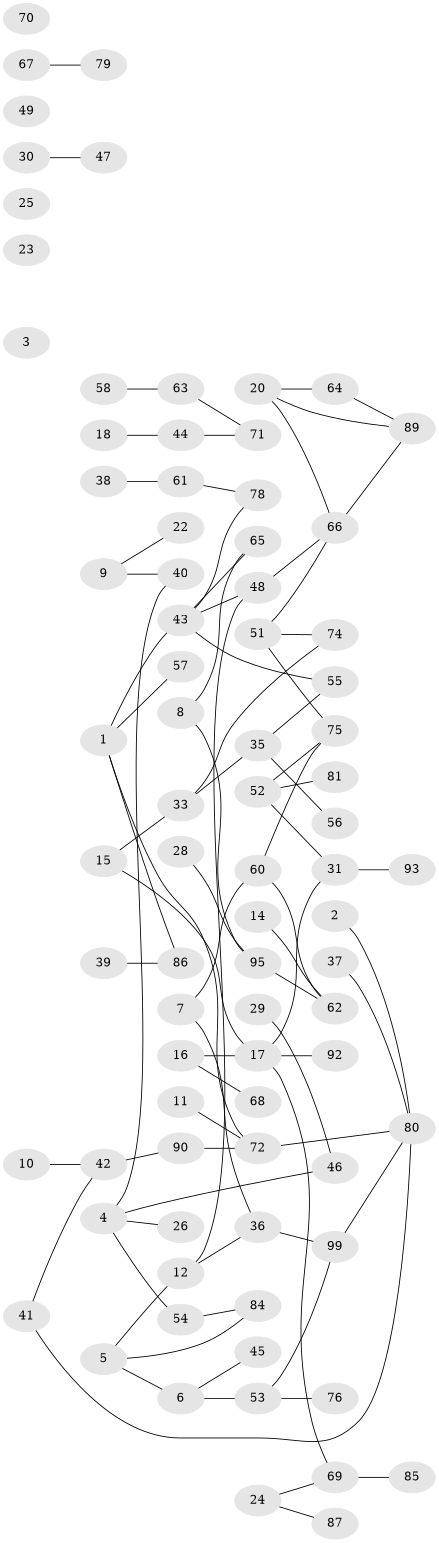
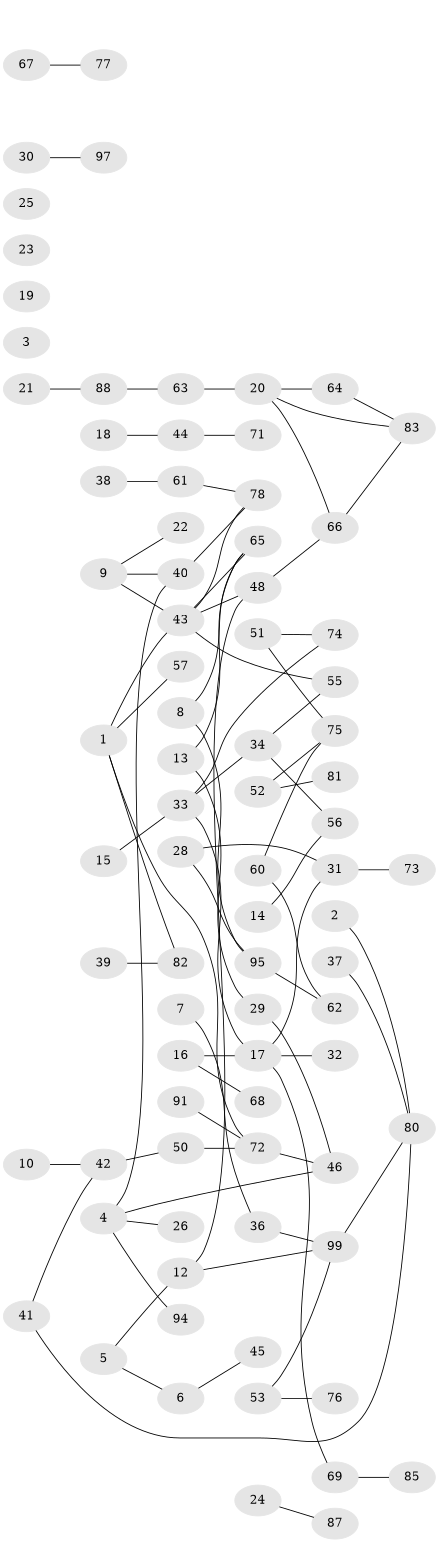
node "70": removed
node "79": label "79" -> "77"
node "49": removed
node "47": label "47" -> "97"
node "19": added
node "21": added
node "58": label "58" -> "88"
edge "63" -- "71": now "63" -- "20"
node "89": label "89" -> "83"
edge "78" -- "40": added
edge "66" -- "51": removed
edge "9" -- "43": added
node "35": label "35" -> "34"
node "13": added
edge "52" -- "31": now "28" -- "31"
node "93": label "93" -> "73"
edge "15" -- "17": now "33" -- "17"
edge "60" -- "7": removed
edge "14" -- "62": now "14" -- "56"
node "86": label "86" -> "82"
node "92": label "92" -> "32"
node "11": label "11" -> "91"
edge "80" -- "72": now "46" -- "72"
node "90": label "90" -> "50"
edge "36" -- "12": now "99" -- "12"
node "84": removed
node "54": label "54" -> "94"
edge "6" -- "53": removed
edge "69" -- "24": removed
